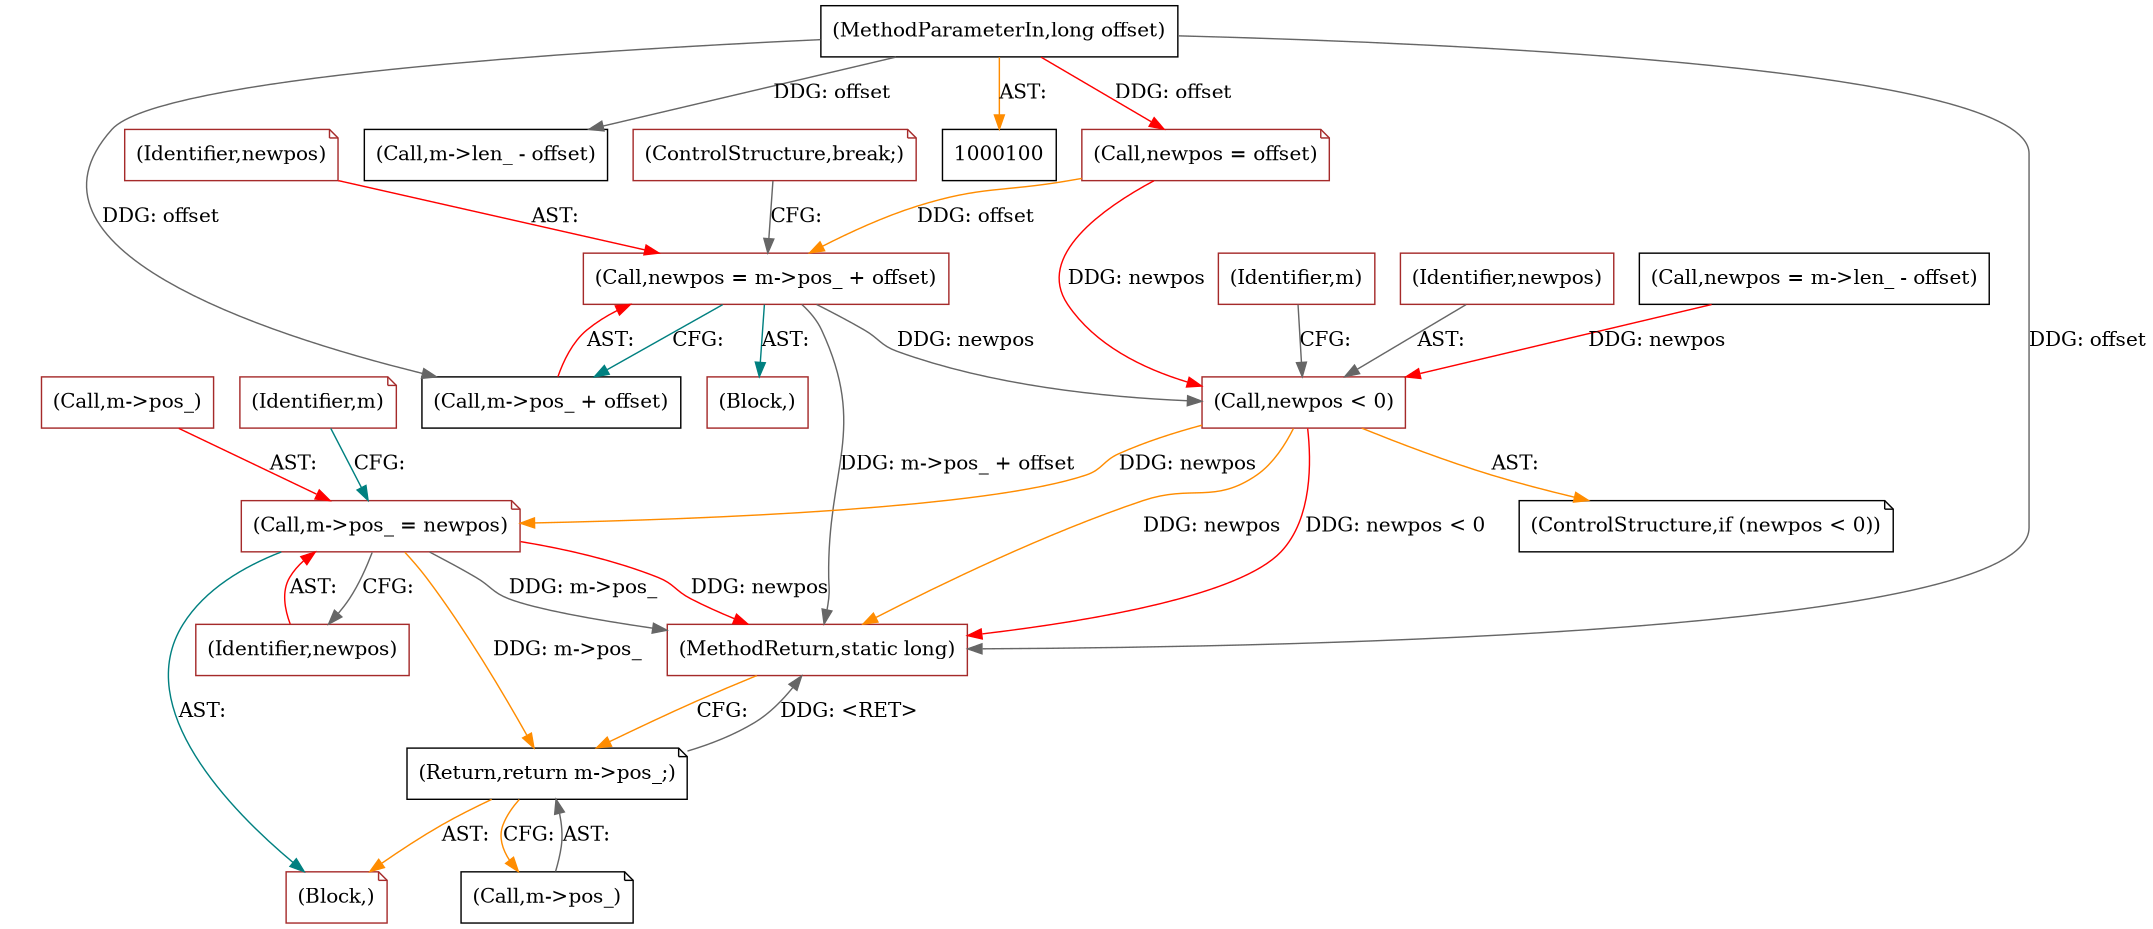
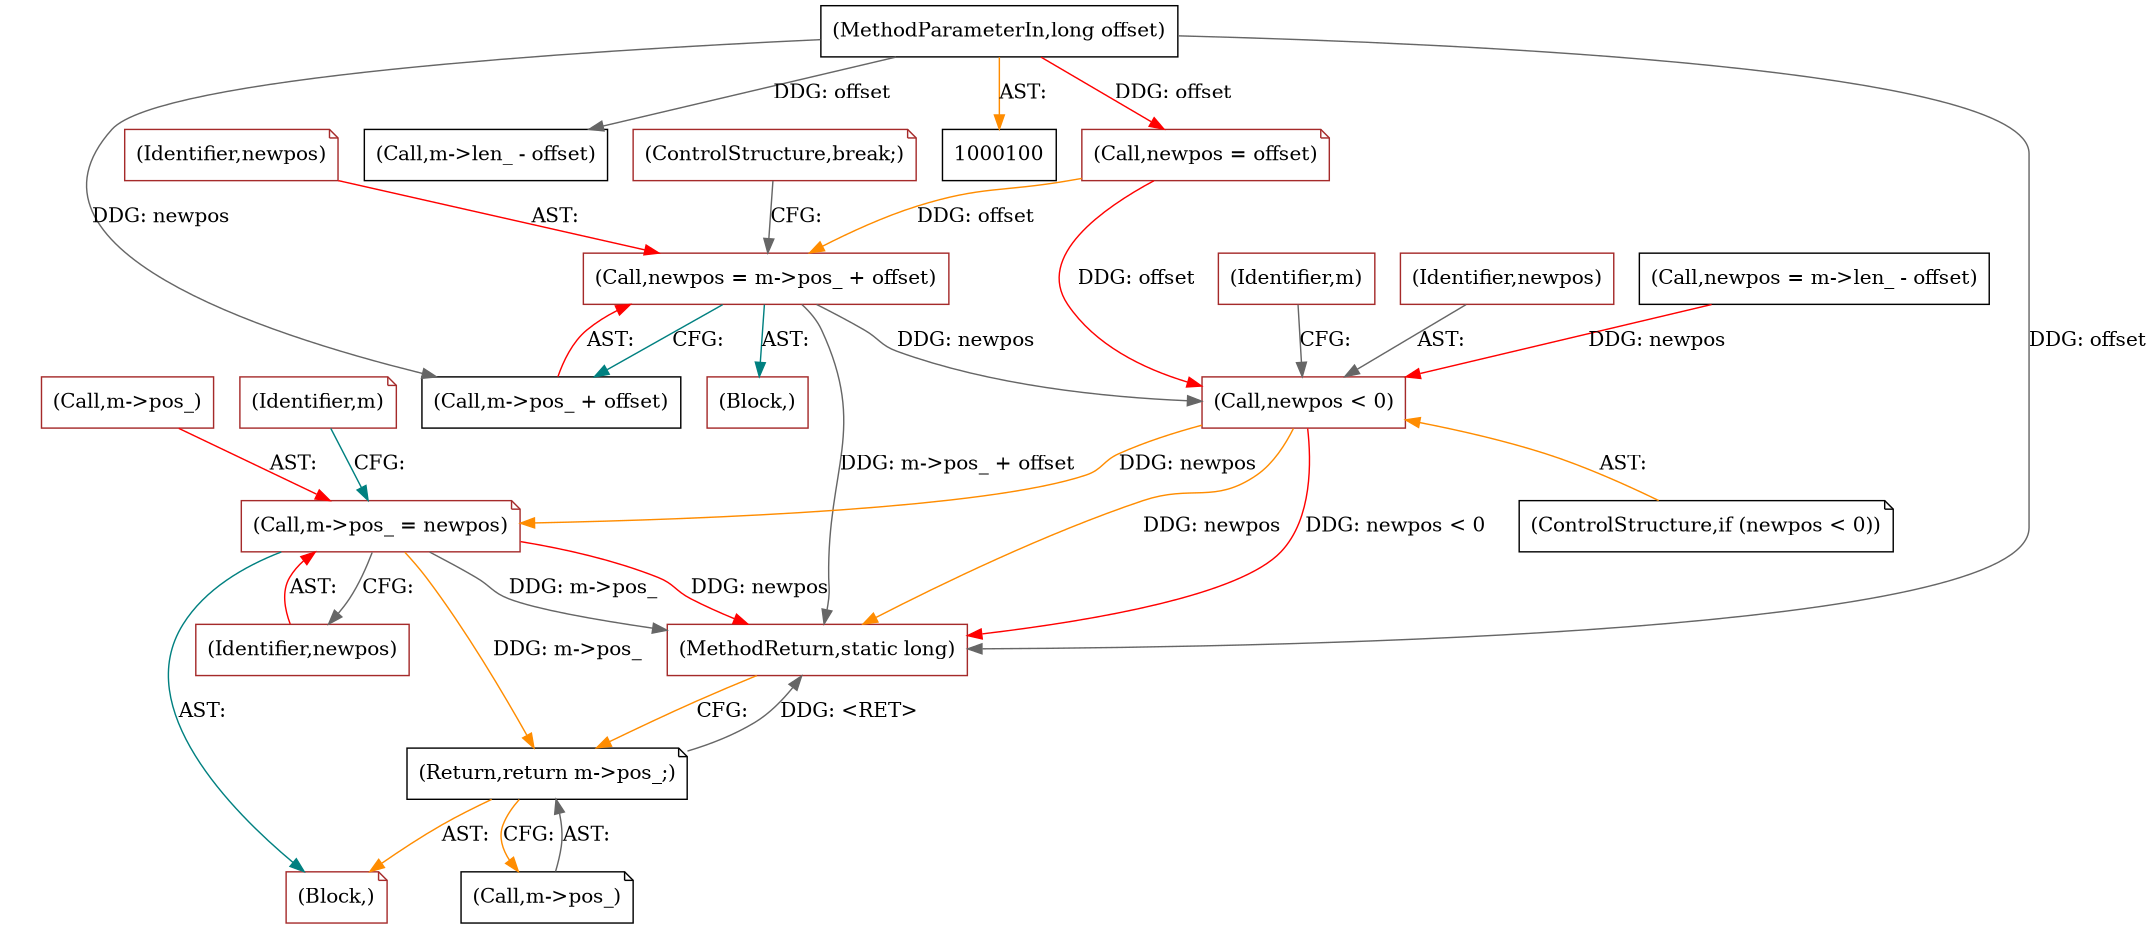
edge "(MethodParameterIn,long offset)" -> "(Call,m->pos_ + offset)": label "DDG: offset" -> "DDG: newpos"
edge "(Call,newpos = offset)" -> "(Call,newpos < 0)": label "DDG: newpos" -> "DDG: offset"
edge "(Call,newpos < 0)" -> "(ControlStructure,if (newpos < 0))": reversed
